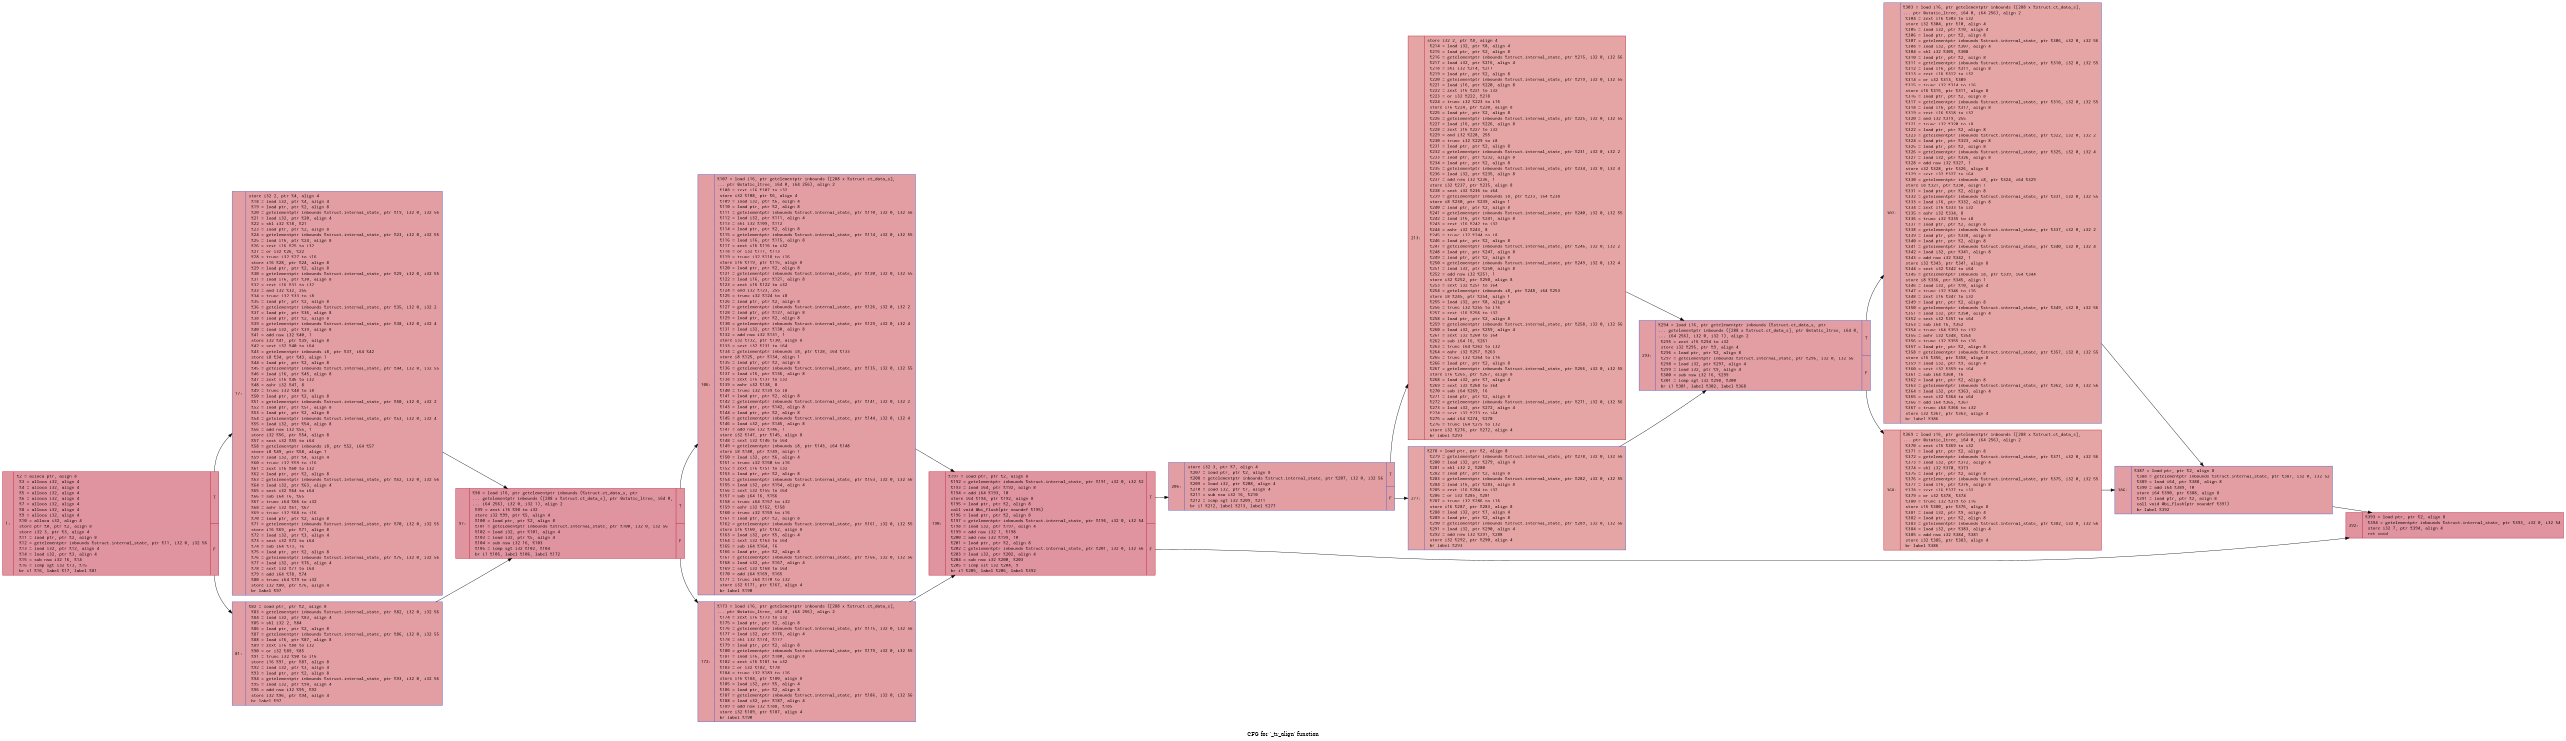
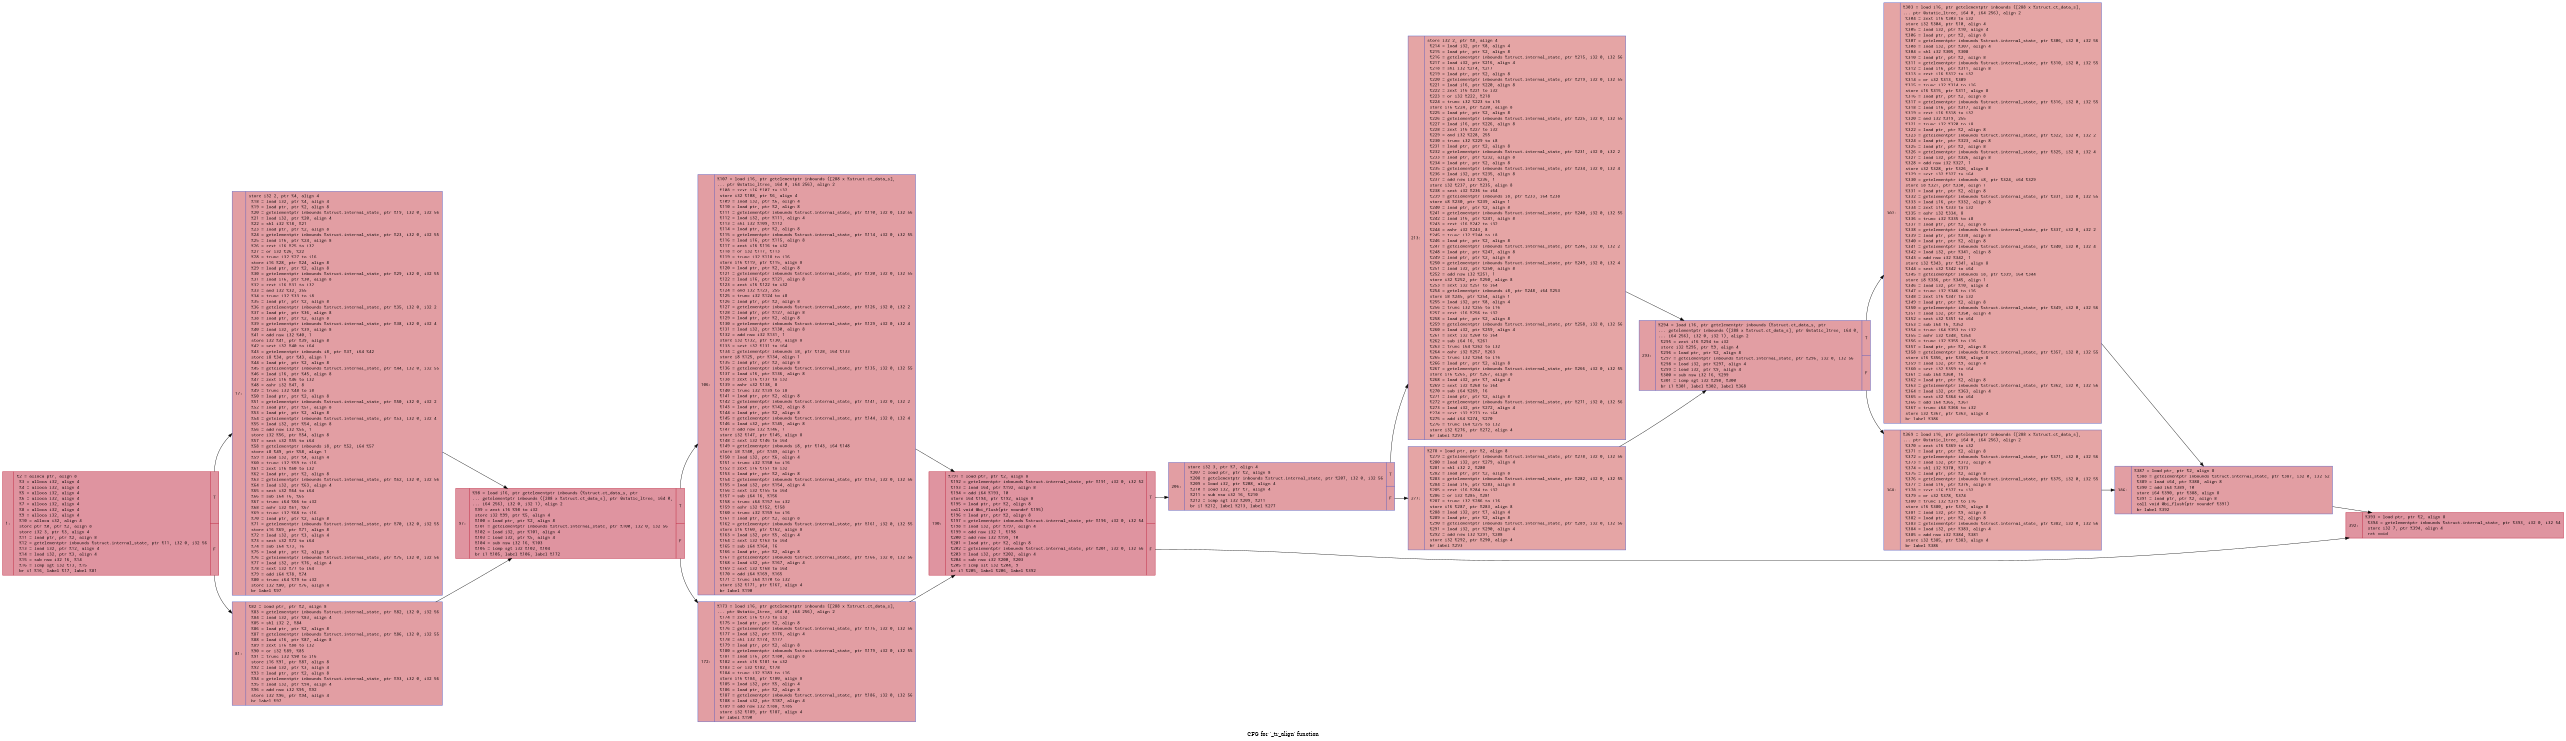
node "213:": color #b70d28ff -> #3d50c3ff
node "368:": color #b70d28ff -> #3d50c3ff
